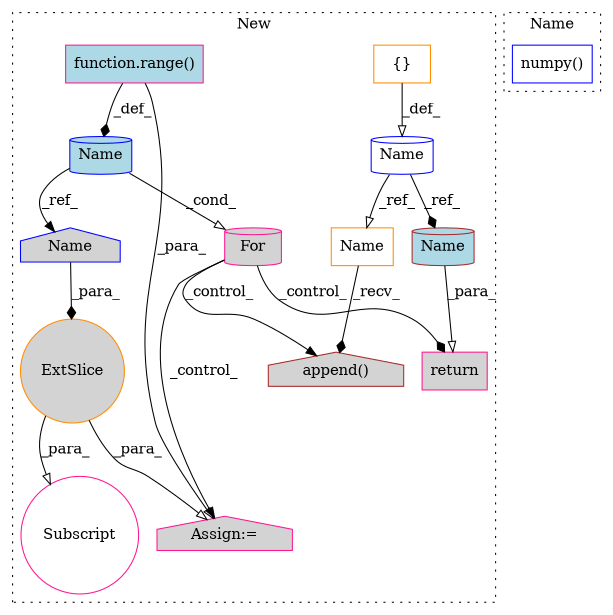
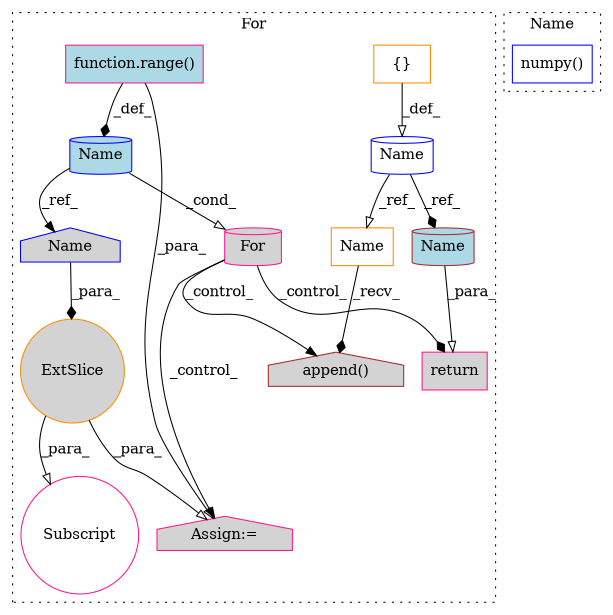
cluster "New": label "New" -> "For"
